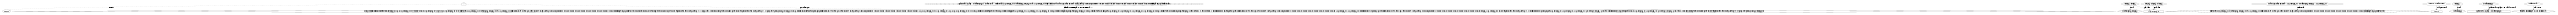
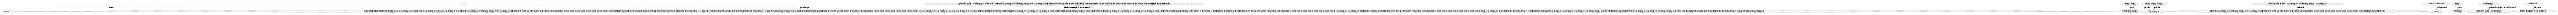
edge "(Float64,)" -> "Tuple{Float64}": label "tuple" -> "kwfunc"
